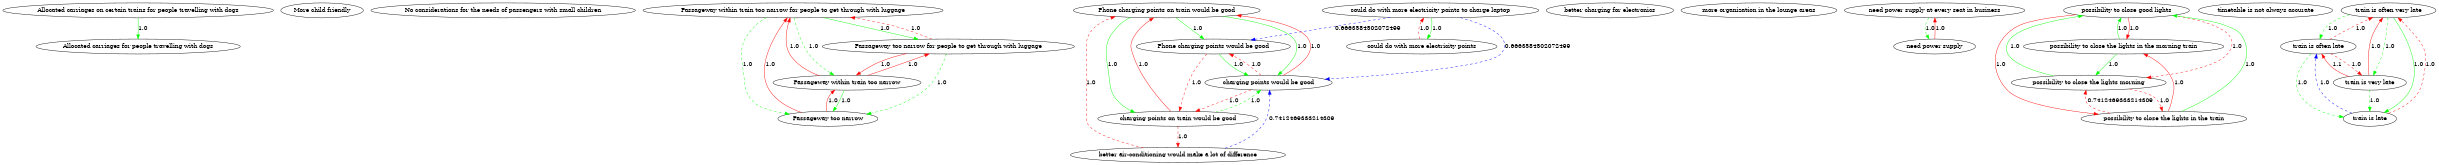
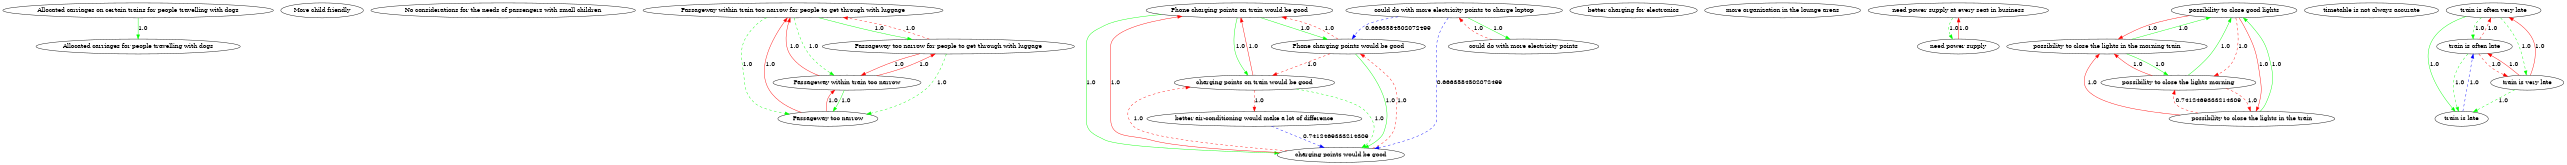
edge "train is very late" -> "train is often late": label "1.1" -> "1.0"
edge "possibility to close the lights morning" -> "possibility to close the lights in the morning train": added, label "1.0"
edge "train is late" -> "train is often very late": removed, label "1.0"
edge "better air-conditioning would make a lot of difference" -> "Phone charging points on train would be good": now "Phone charging points would be good" -> "Phone charging points on train would be good"
